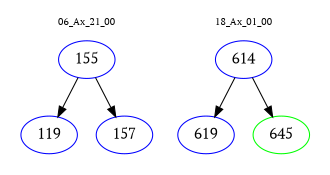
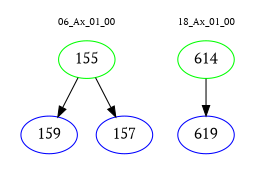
cluster "06_Ax_21_00": label "06_Ax_21_00" -> "06_Ax_01_00"
node "155": color blue -> green
node "614": color blue -> green
node "119": label "119" -> "159"
node "645": removed
